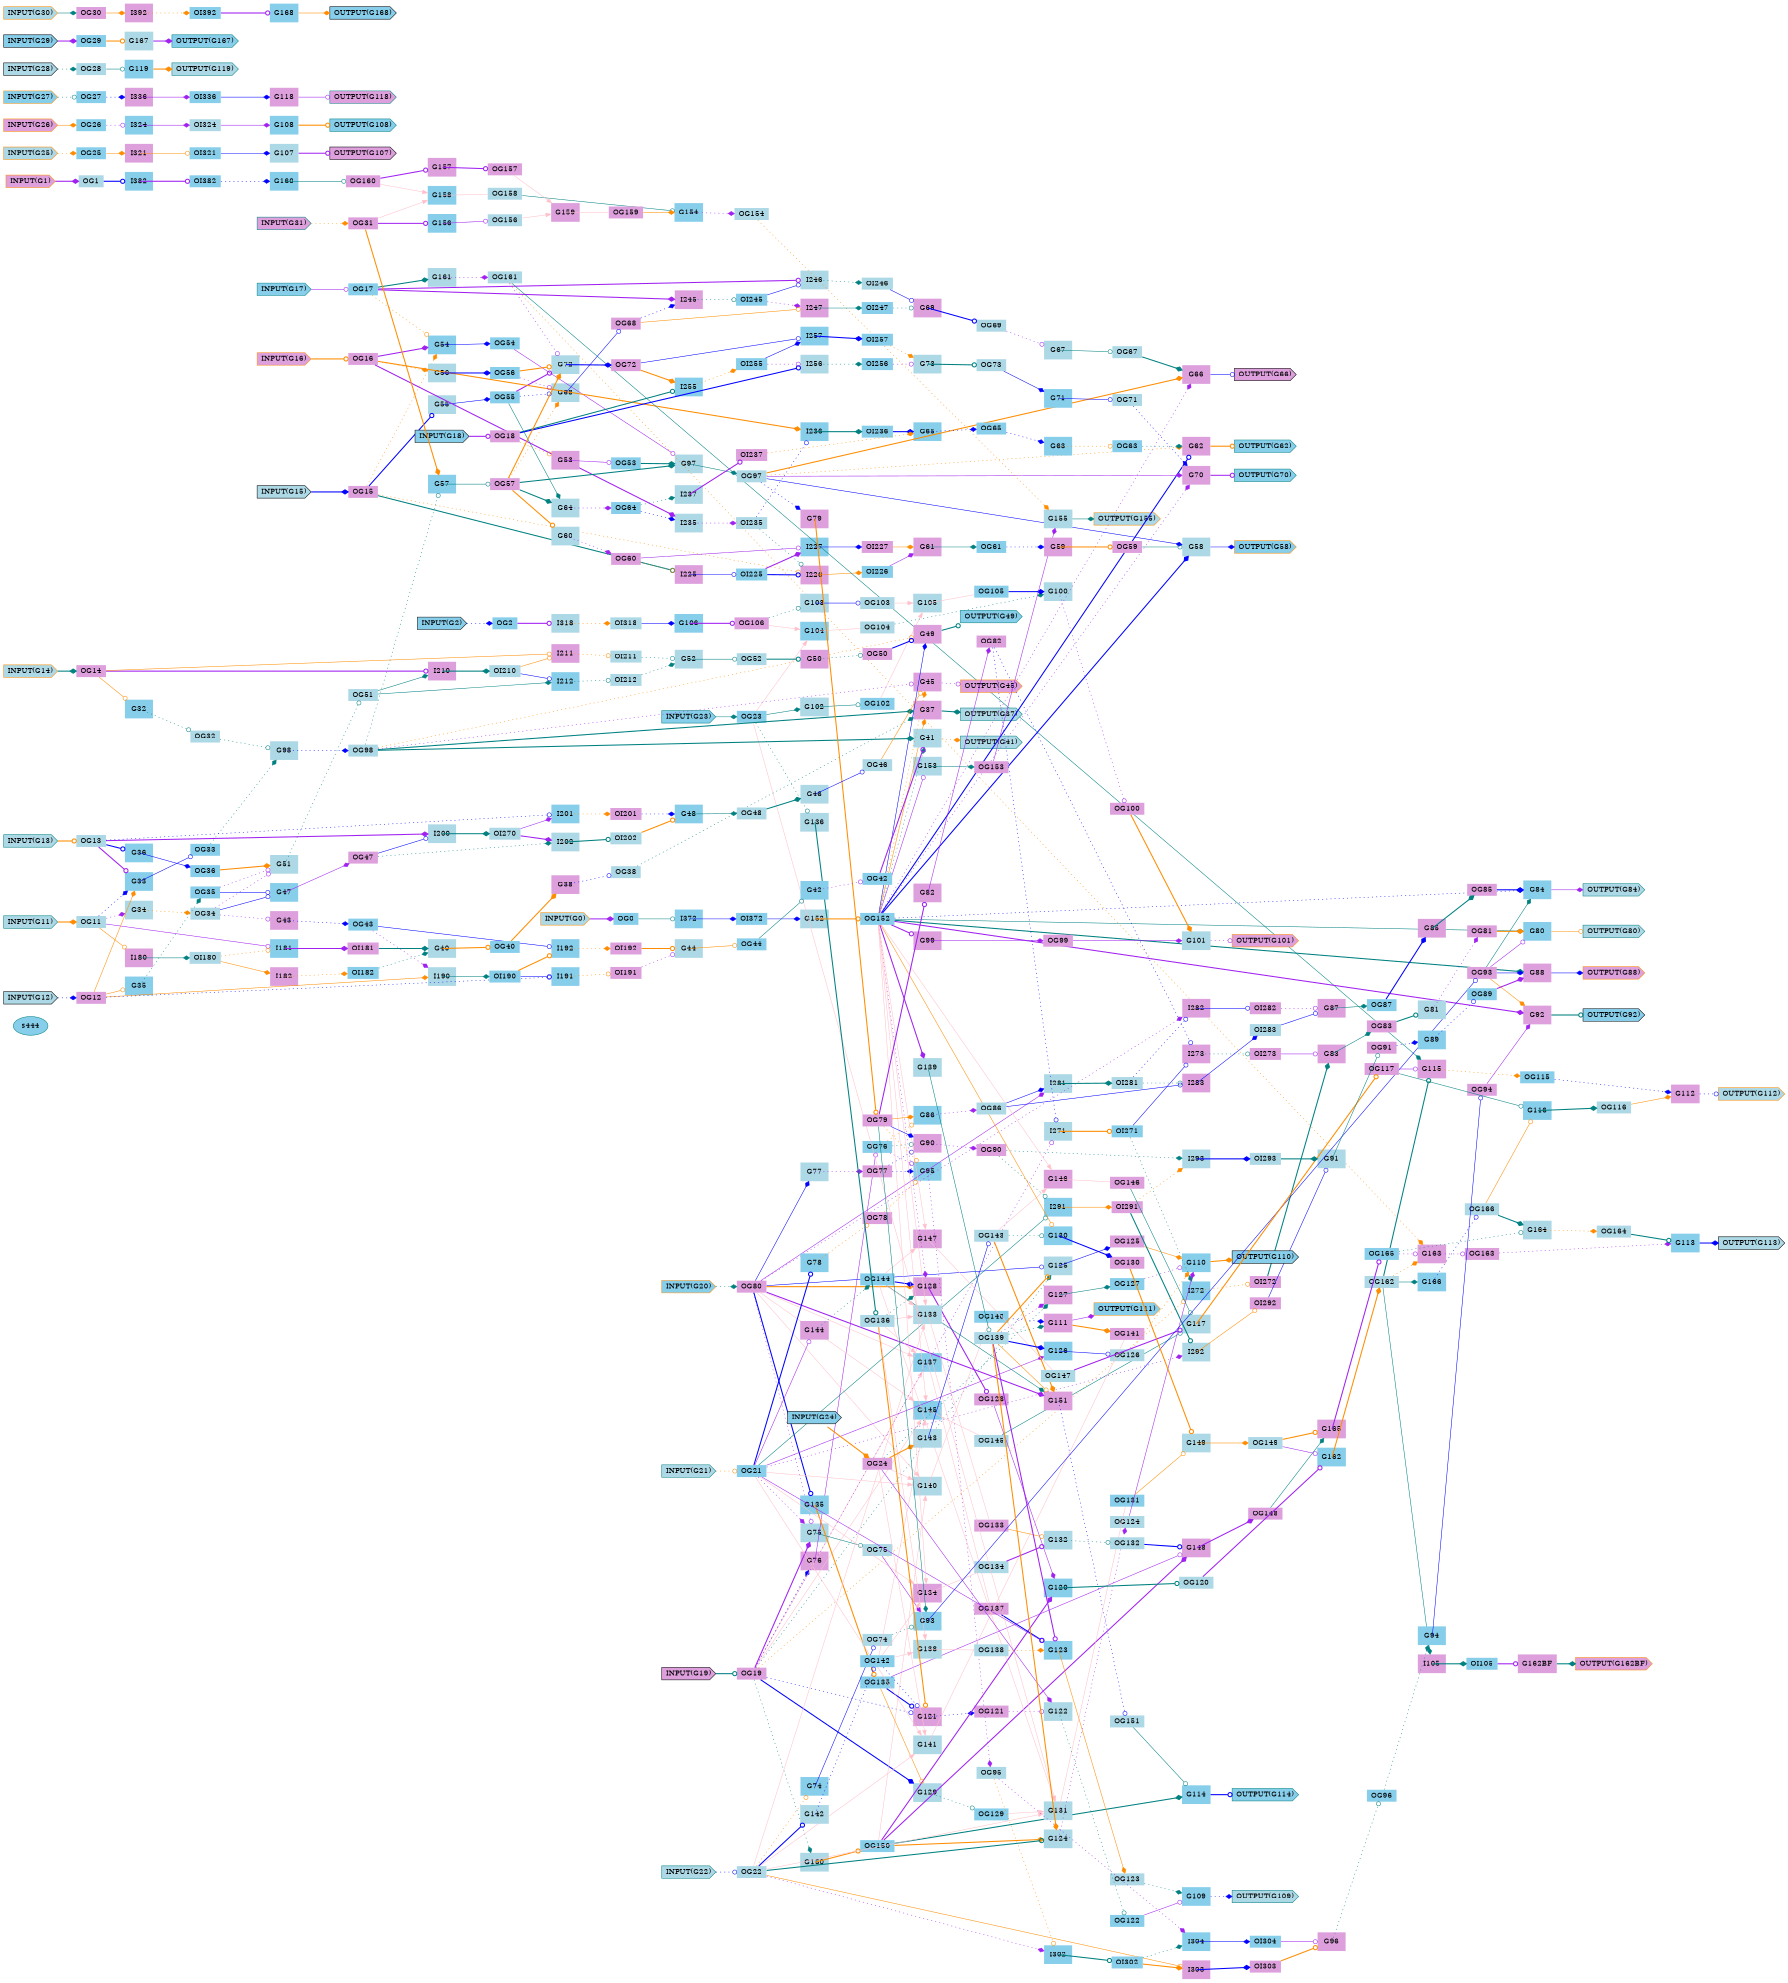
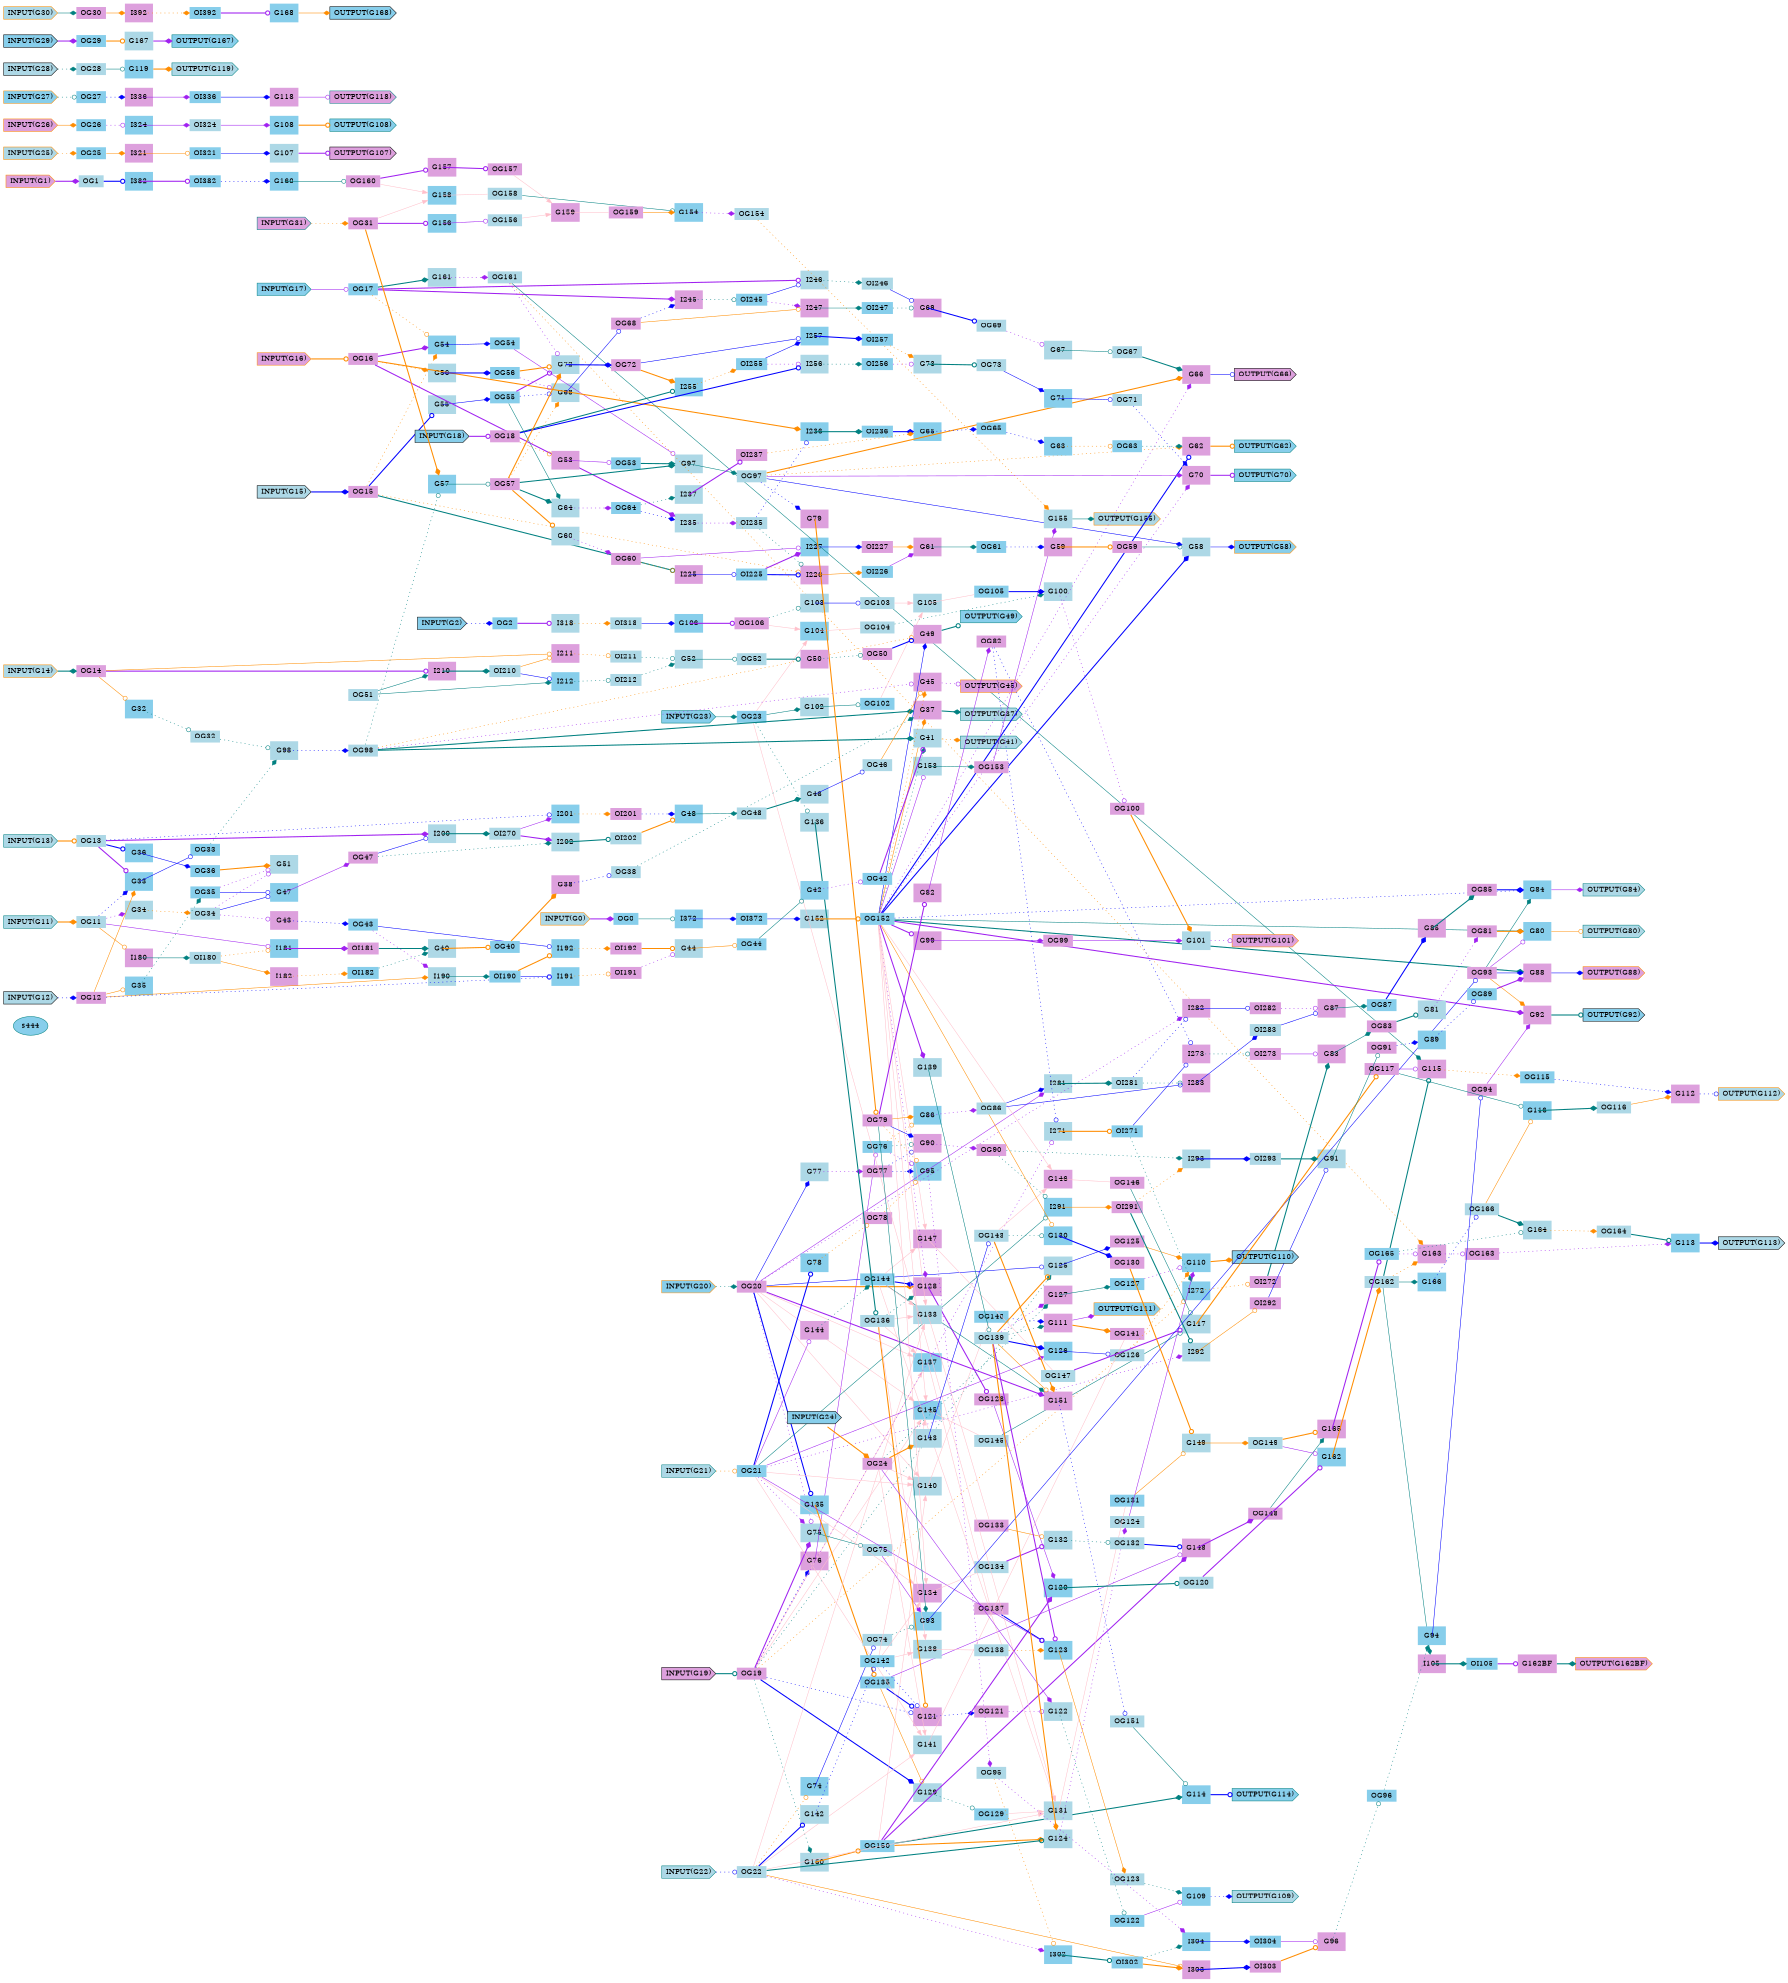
edge "G51" -> "OG51": removed
node "OG80": label "OG80" -> "OG20"
